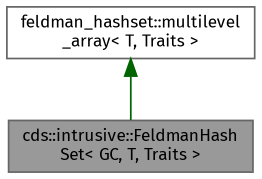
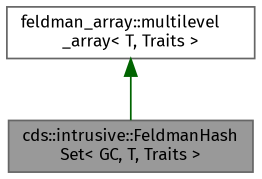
node "feldman_hashset::multilevel _array< T, Traits >": label "feldman_hashset::multilevel _array< T, Traits >" -> "feldman_array::multilevel _array< T, Traits >"
